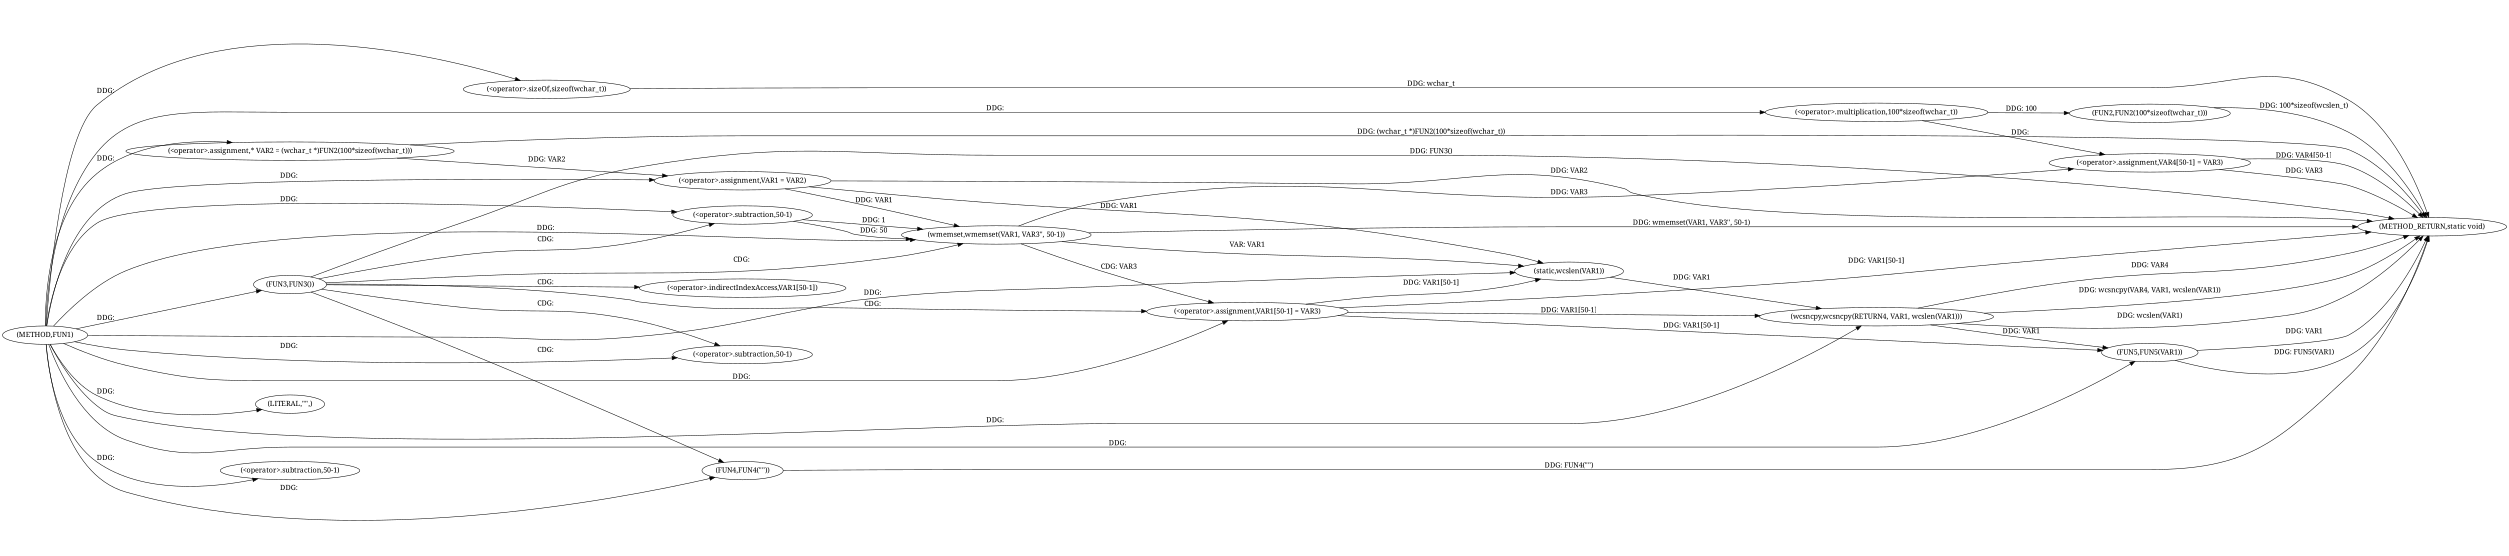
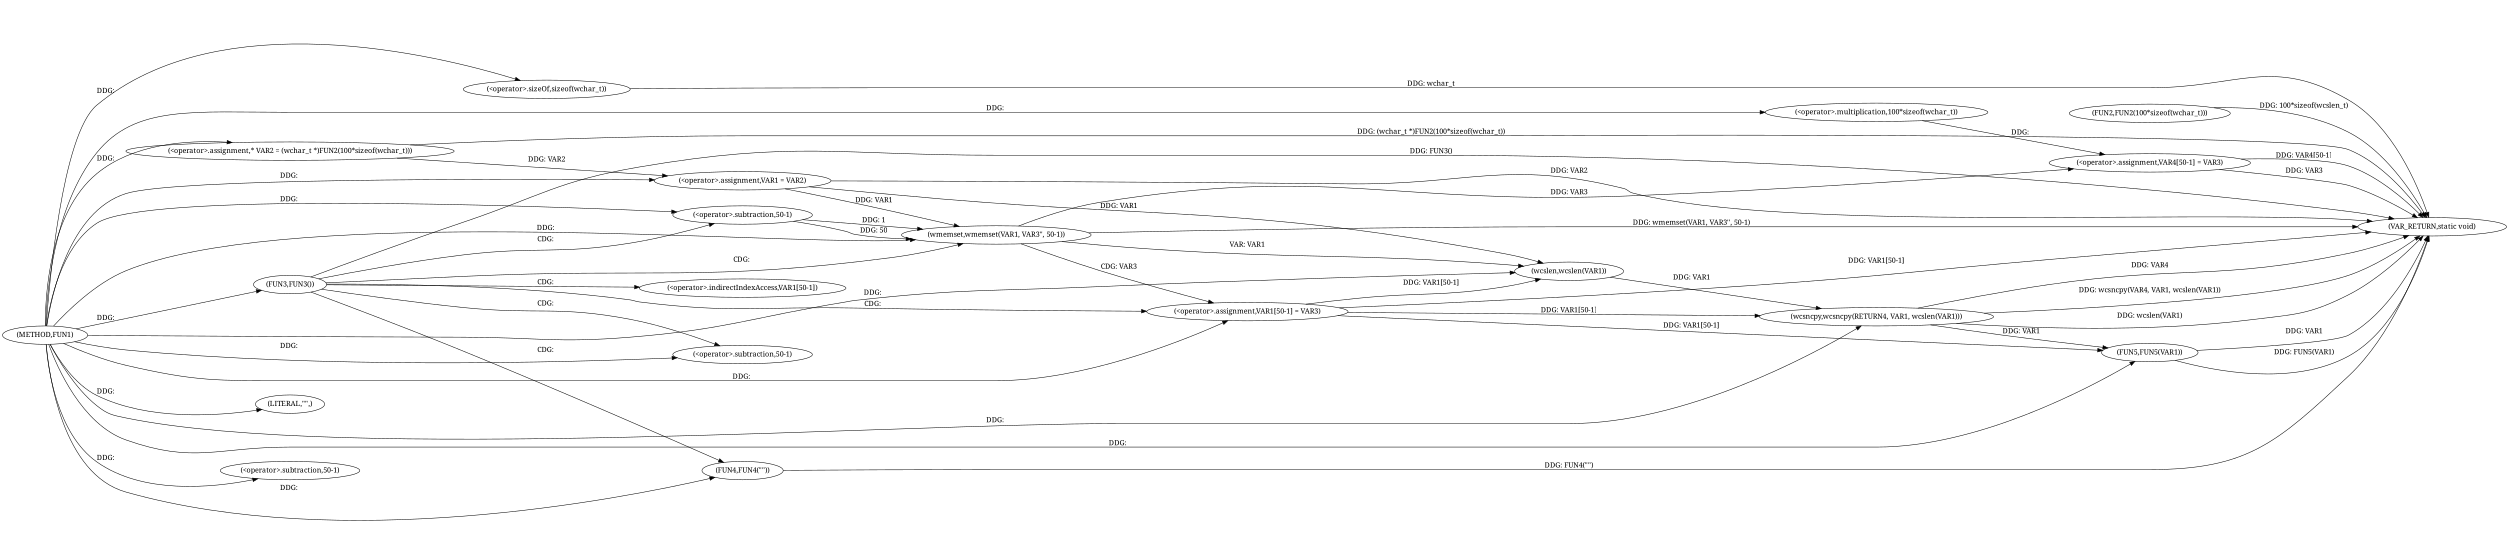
edge "(<operator>.multiplication,100*sizeof(wchar_t))" -> "(FUN2,FUN2(100*sizeof(wchar_t)))": removed, label "DDG: 100"
node "(METHOD_RETURN,static void)": label "(METHOD_RETURN,static void)" -> "(VAR_RETURN,static void)"
node "(static,wcslen(VAR1))": label "(static,wcslen(VAR1))" -> "(wcslen,wcslen(VAR1))"
